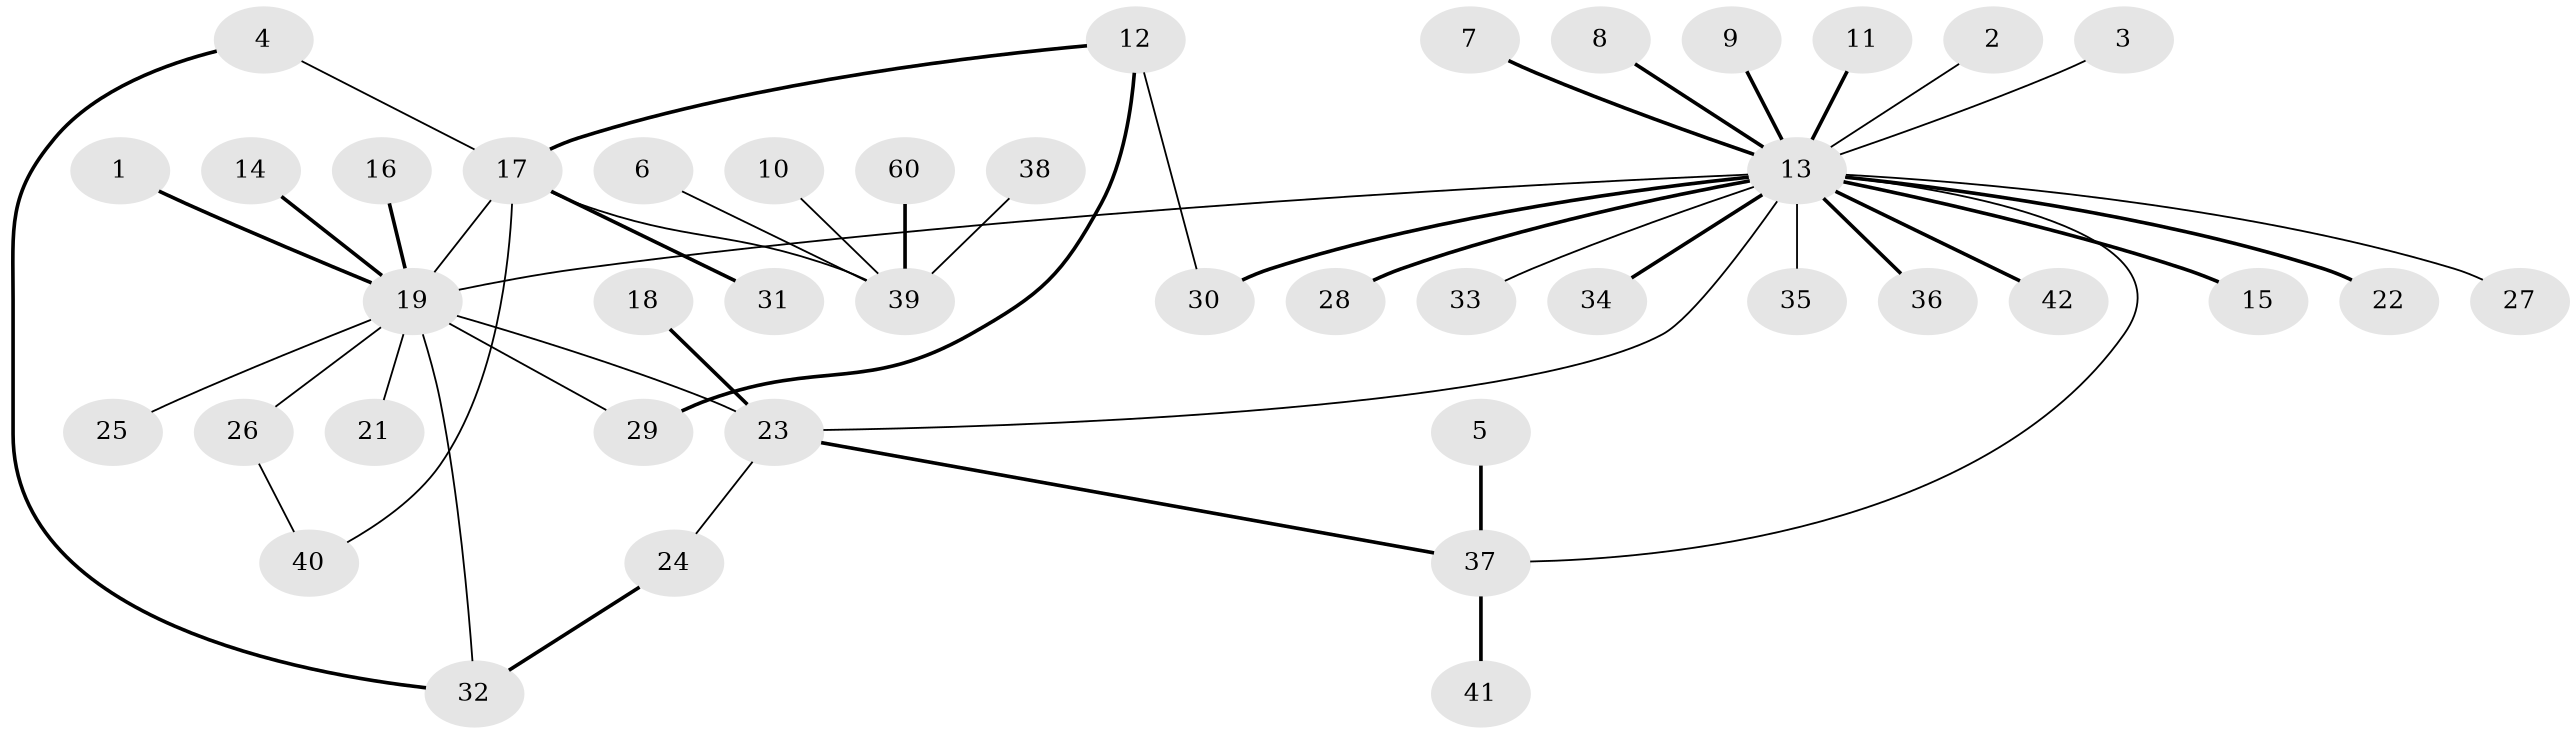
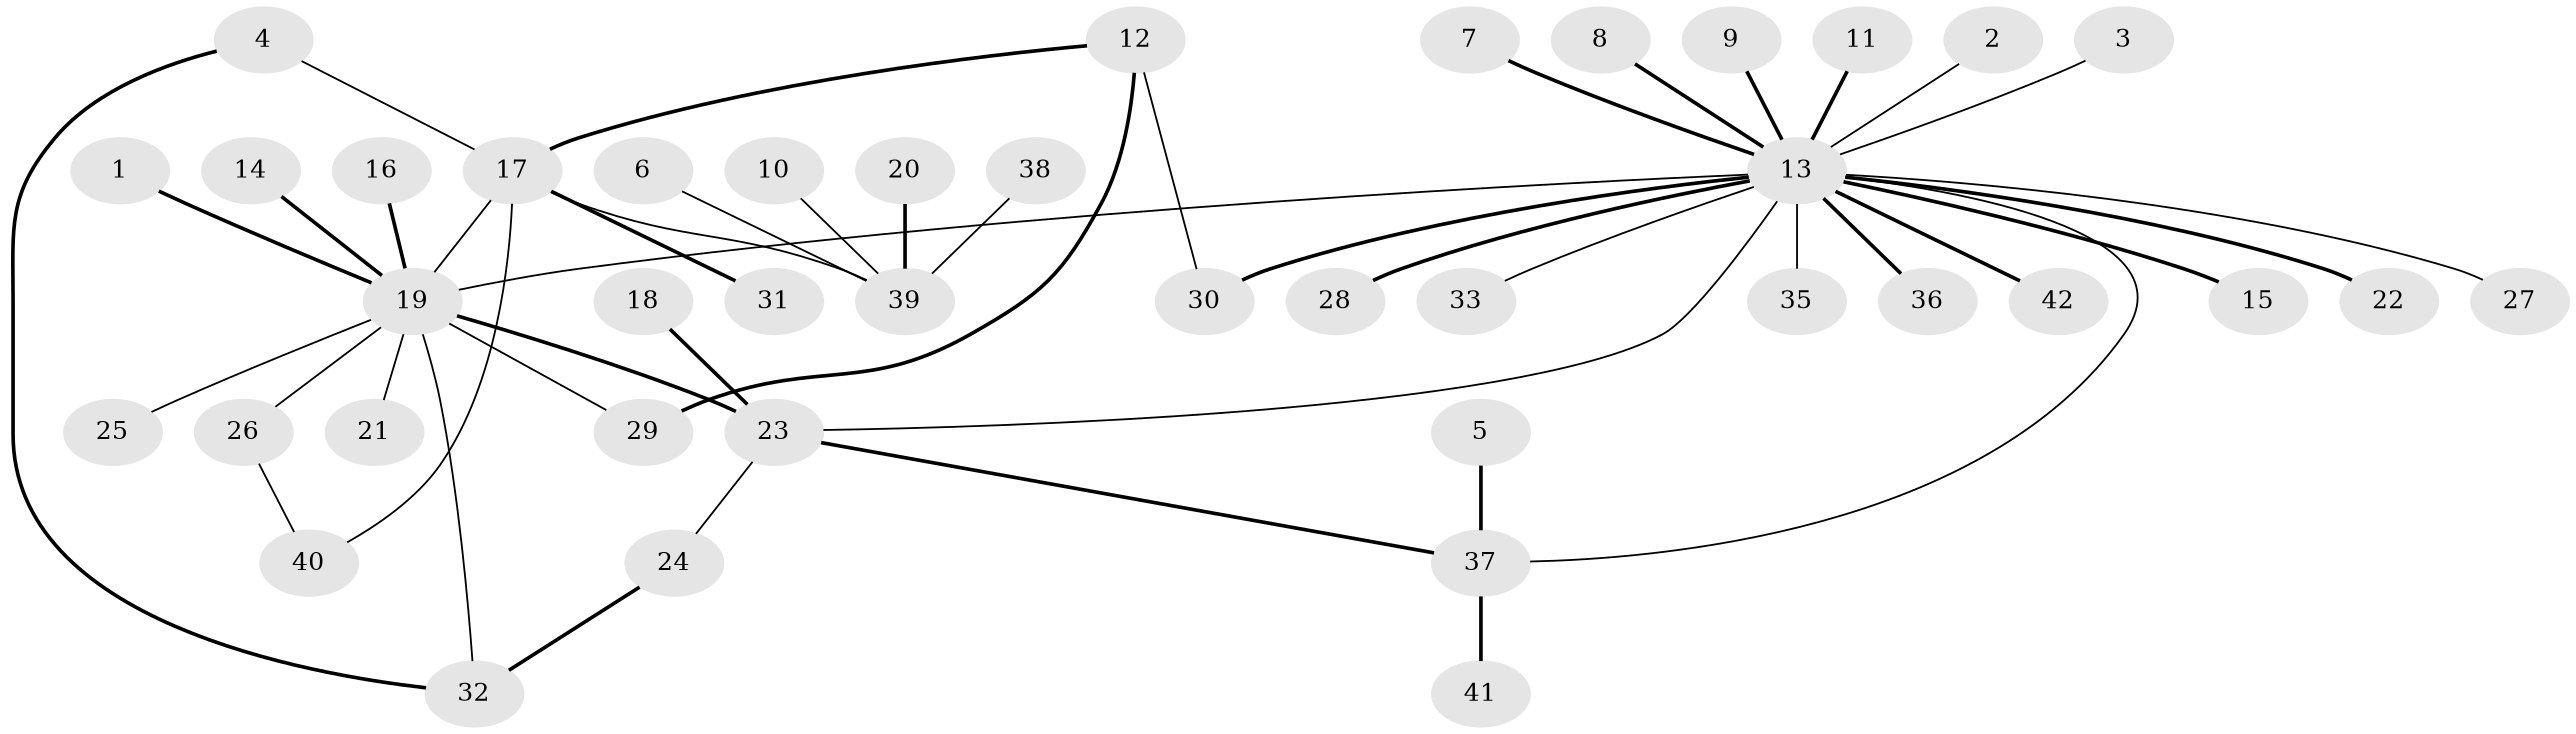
node "60": label "60" -> "20"
node "34": removed
edge "19" -- "23": style solid -> bold
